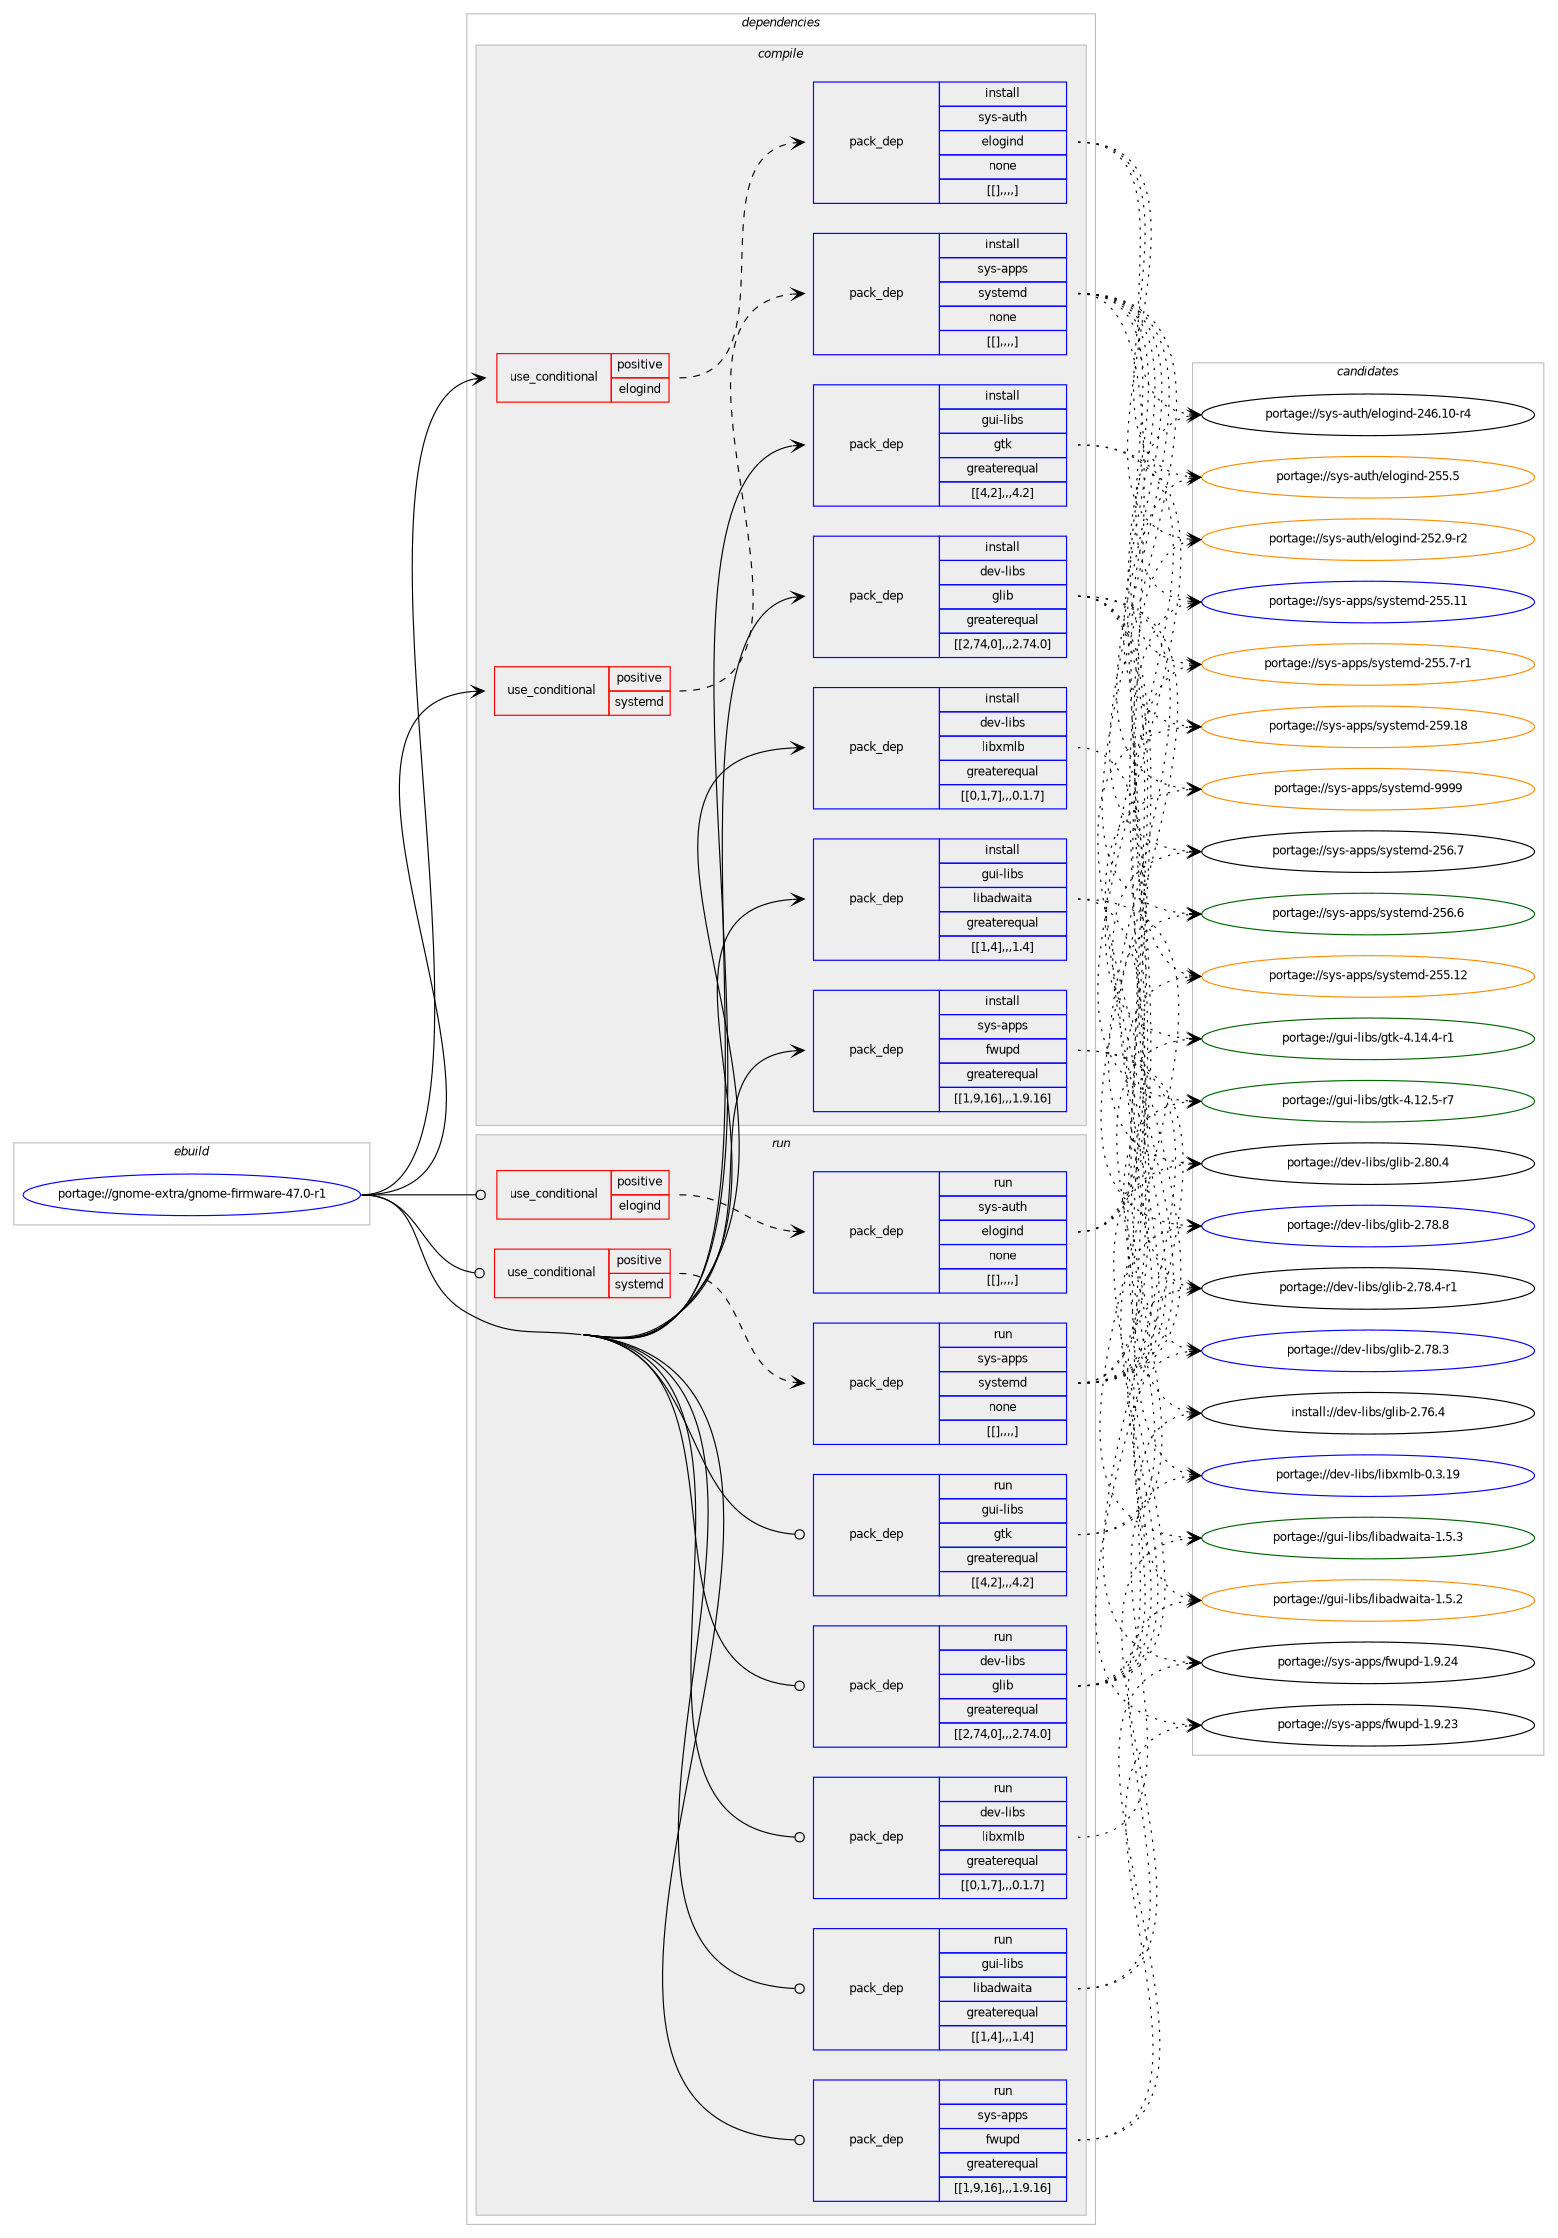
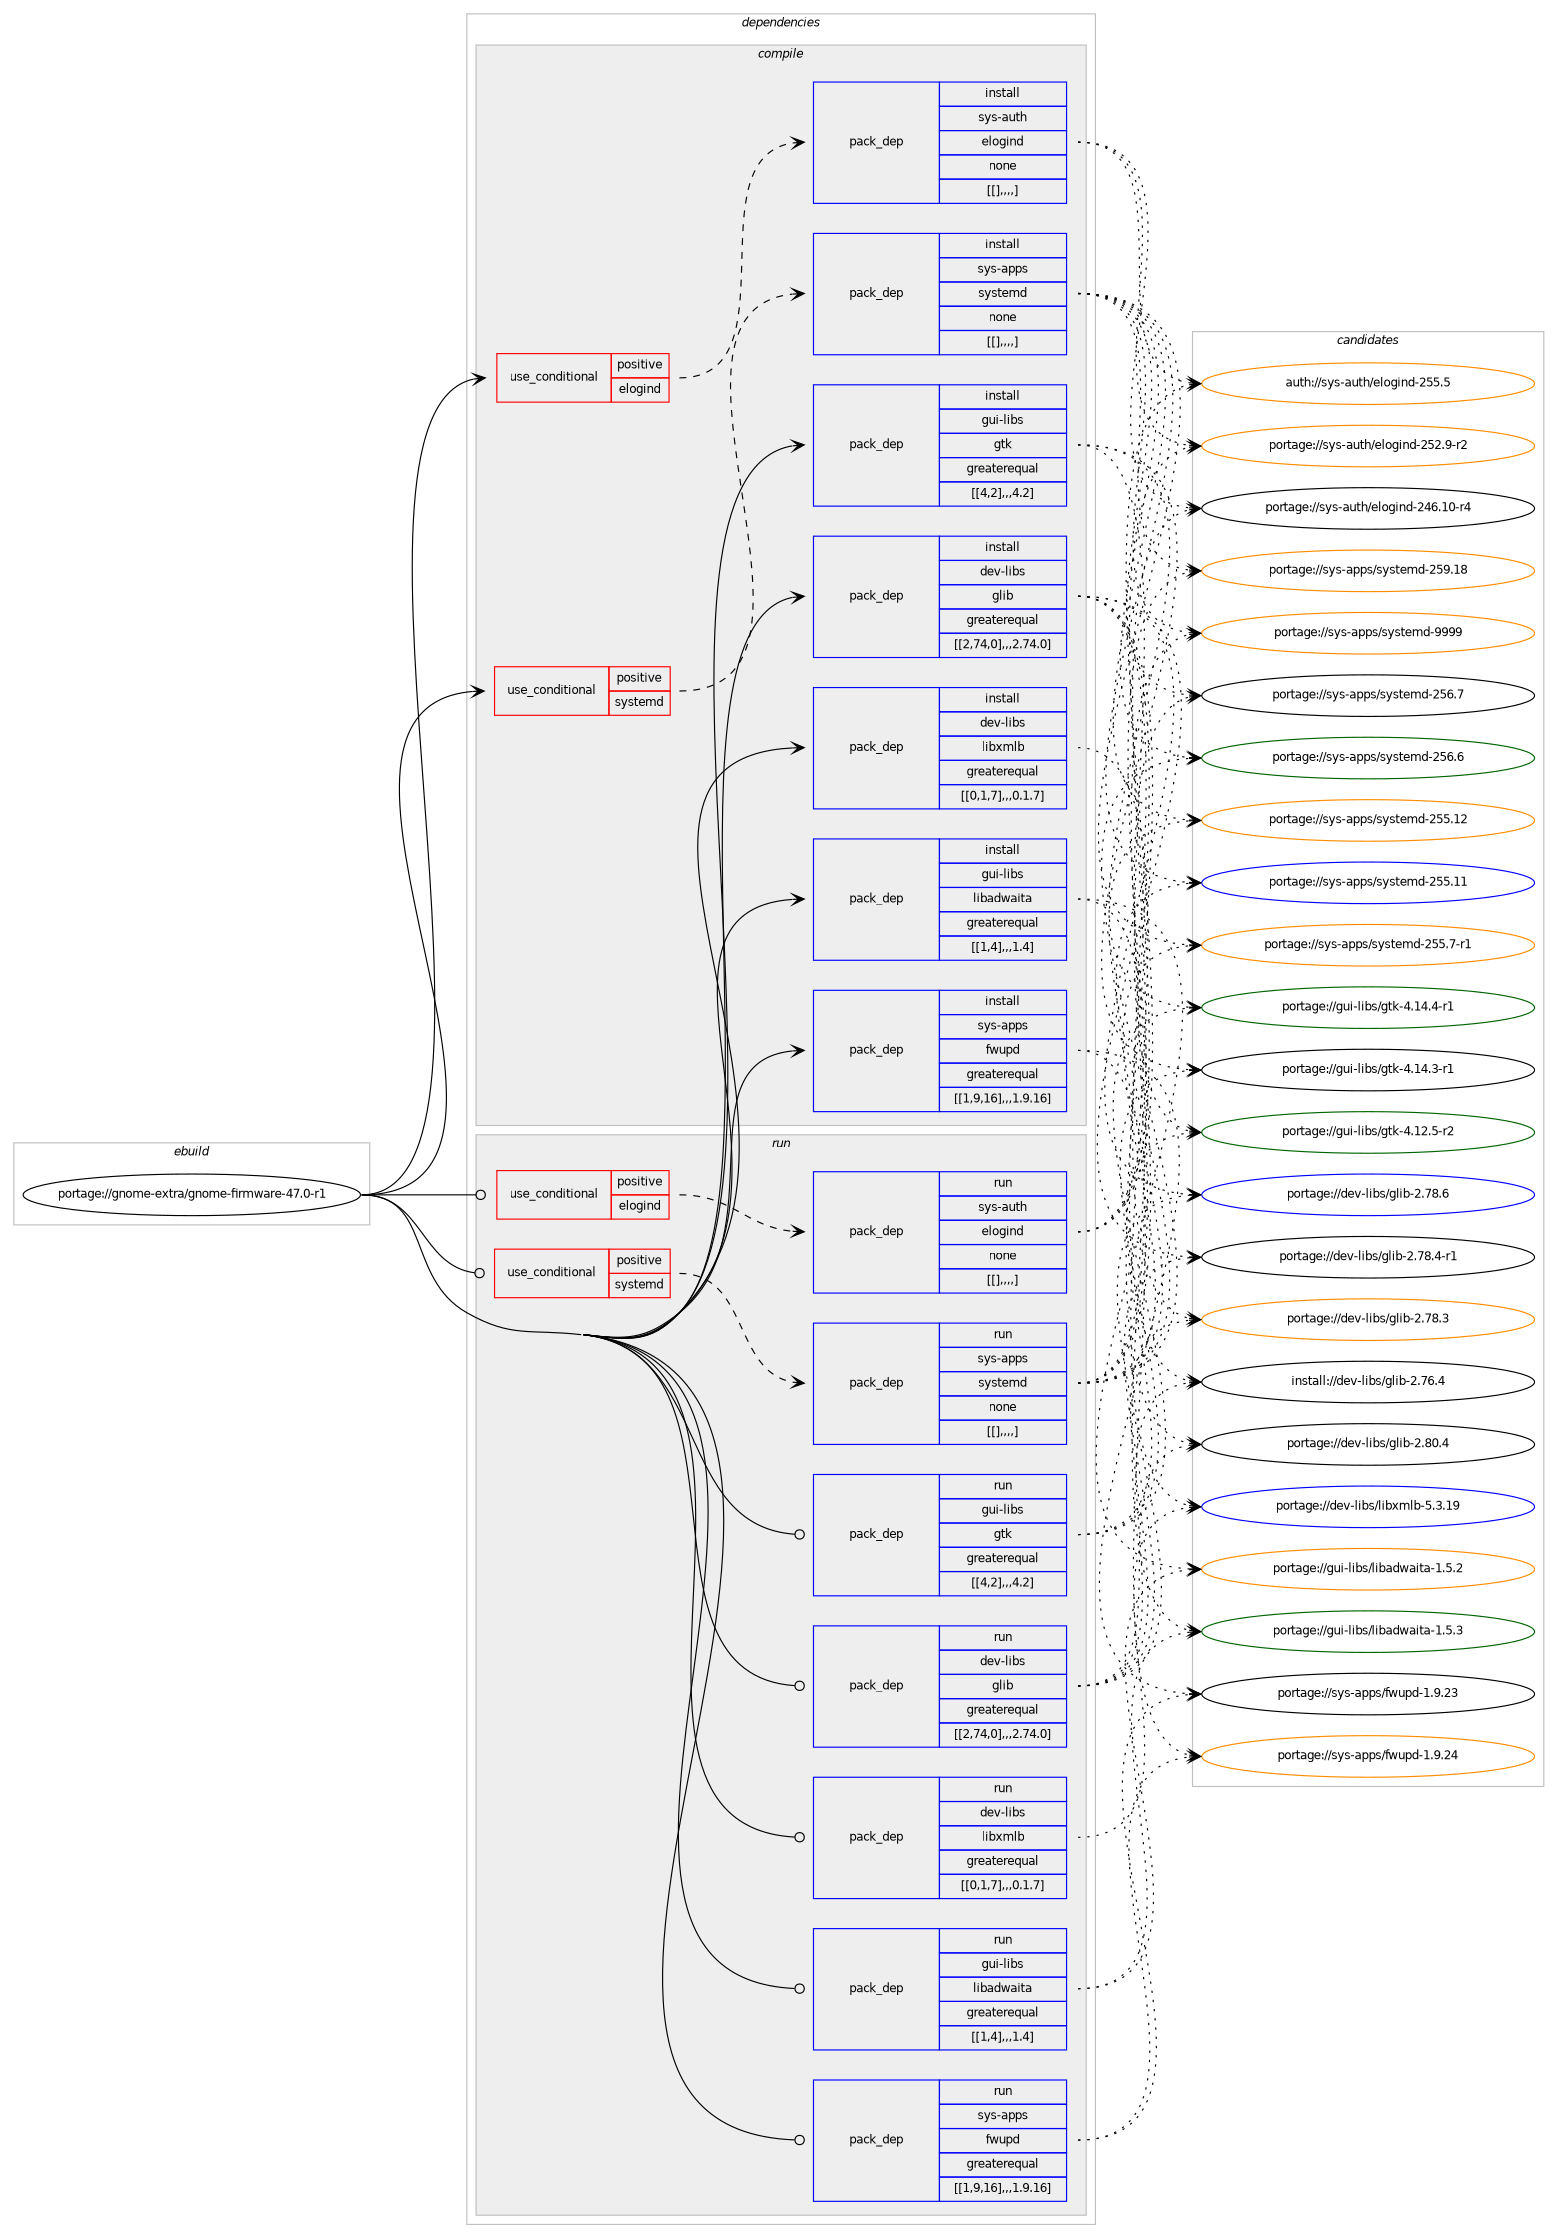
node "portage://sys-auth/elogind-255.5": label "portage://sys-auth/elogind-255.5" -> "auth://sys-auth/elogind-255.5"
node "portage://gui-libs/gtk-4.14.3-r1": added
node "portage://gui-libs/gtk-4.12.5-r7": label "portage://gui-libs/gtk-4.12.5-r7" -> "portage://gui-libs/gtk-4.12.5-r2"
node "portage://gnome-extra/gnome-firmware-47.0-r1": color blue -> black
node "portage://dev-libs/glib-2.78.8": label "portage://dev-libs/glib-2.78.8" -> "portage://dev-libs/glib-2.78.6"
node "portage://dev-libs/glib-2.78.3": color blue -> darkorange
node "portage://dev-libs/libxmlb-0.3.19": label "portage://dev-libs/libxmlb-0.3.19" -> "portage://dev-libs/libxmlb-5.3.19"
node "portage://sys-apps/fwupd-1.9.24": color black -> darkorange
